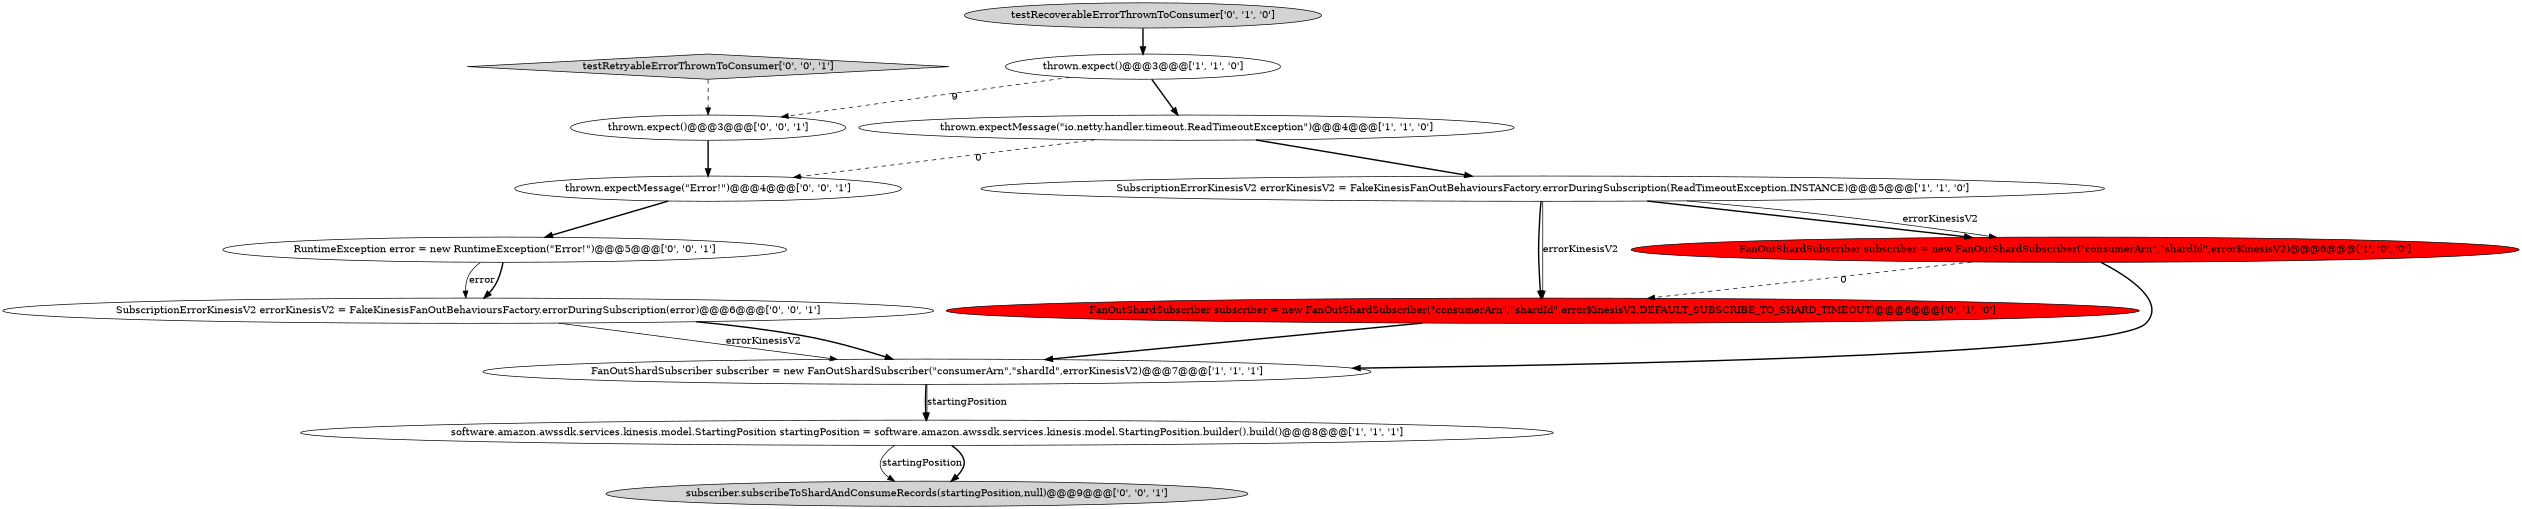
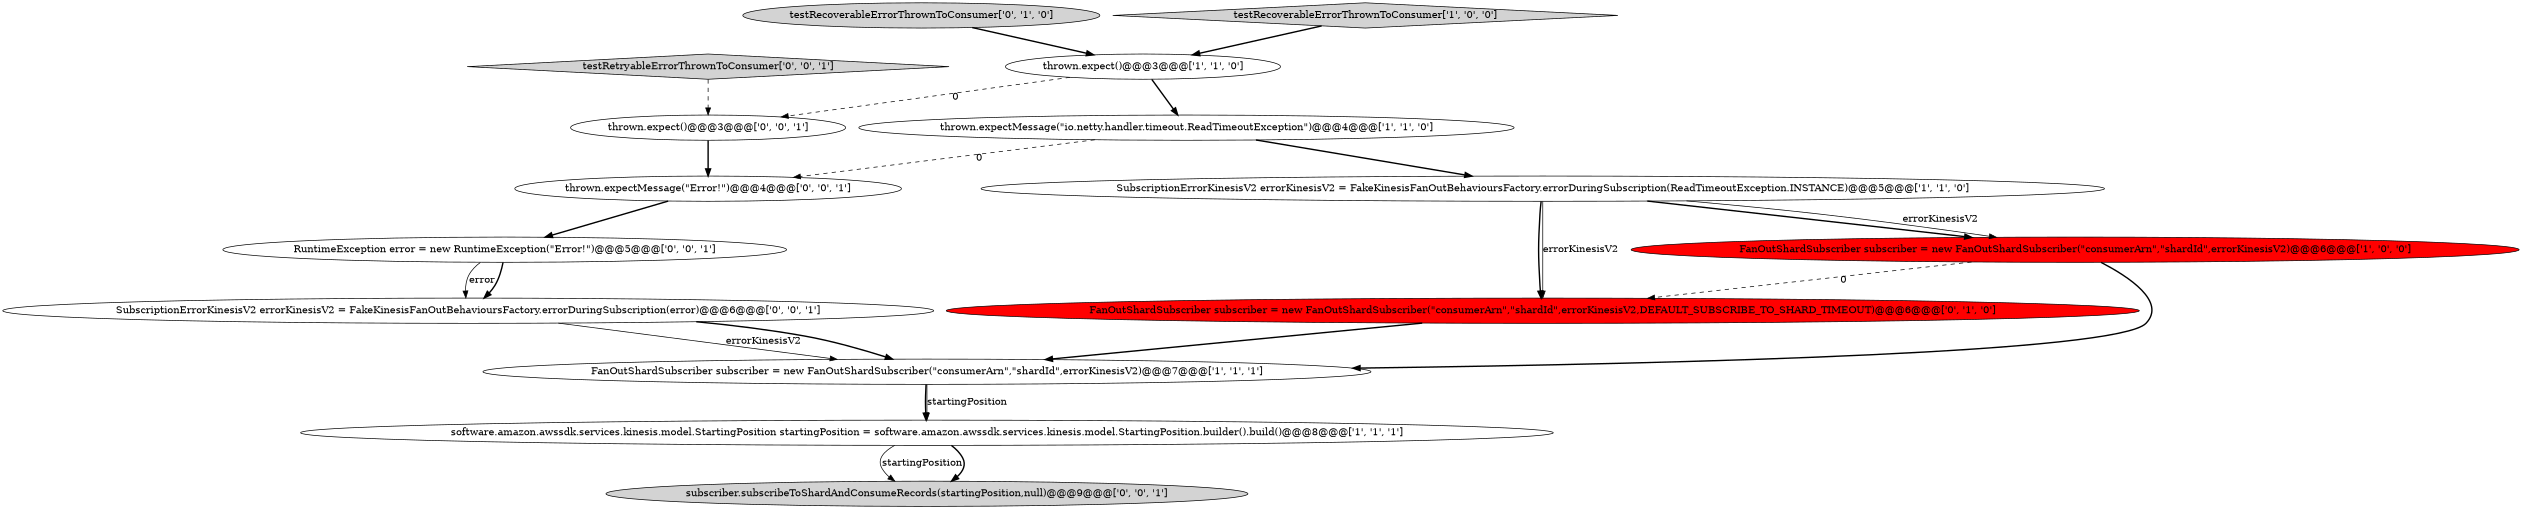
node "testRecoverableErrorThrownToConsumer['1', '0', '0']": added
edge "thrown.expect()@@@3@@@['1', '1', '0']" -> "thrown.expect()@@@3@@@['0', '0', '1']": label "9" -> "0"
